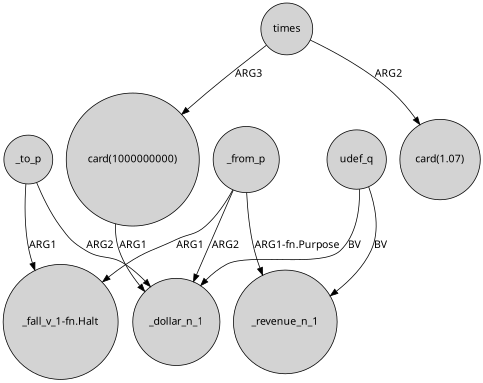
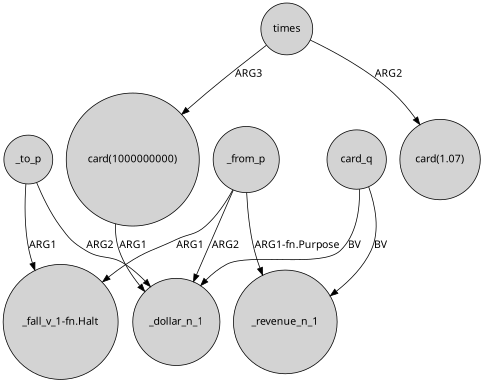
node "udef_q": label "udef_q" -> "card_q"
